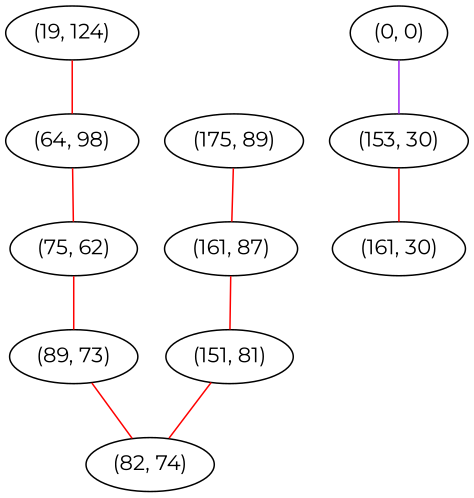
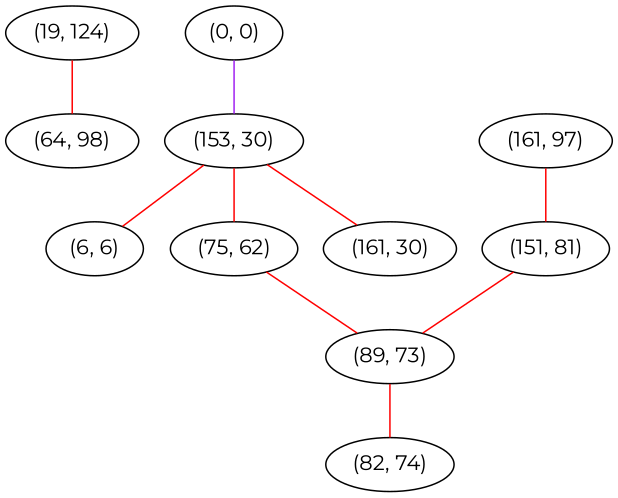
node "(175, 89)": removed
edge "(64, 98)" -- "(75, 62)": now "(153, 30)" -- "(75, 62)"
node "(6, 6)": added
node "(161, 87)": label "(161, 87)" -> "(161, 97)"
edge "(151, 81)" -- "(82, 74)": now "(151, 81)" -- "(89, 73)"
